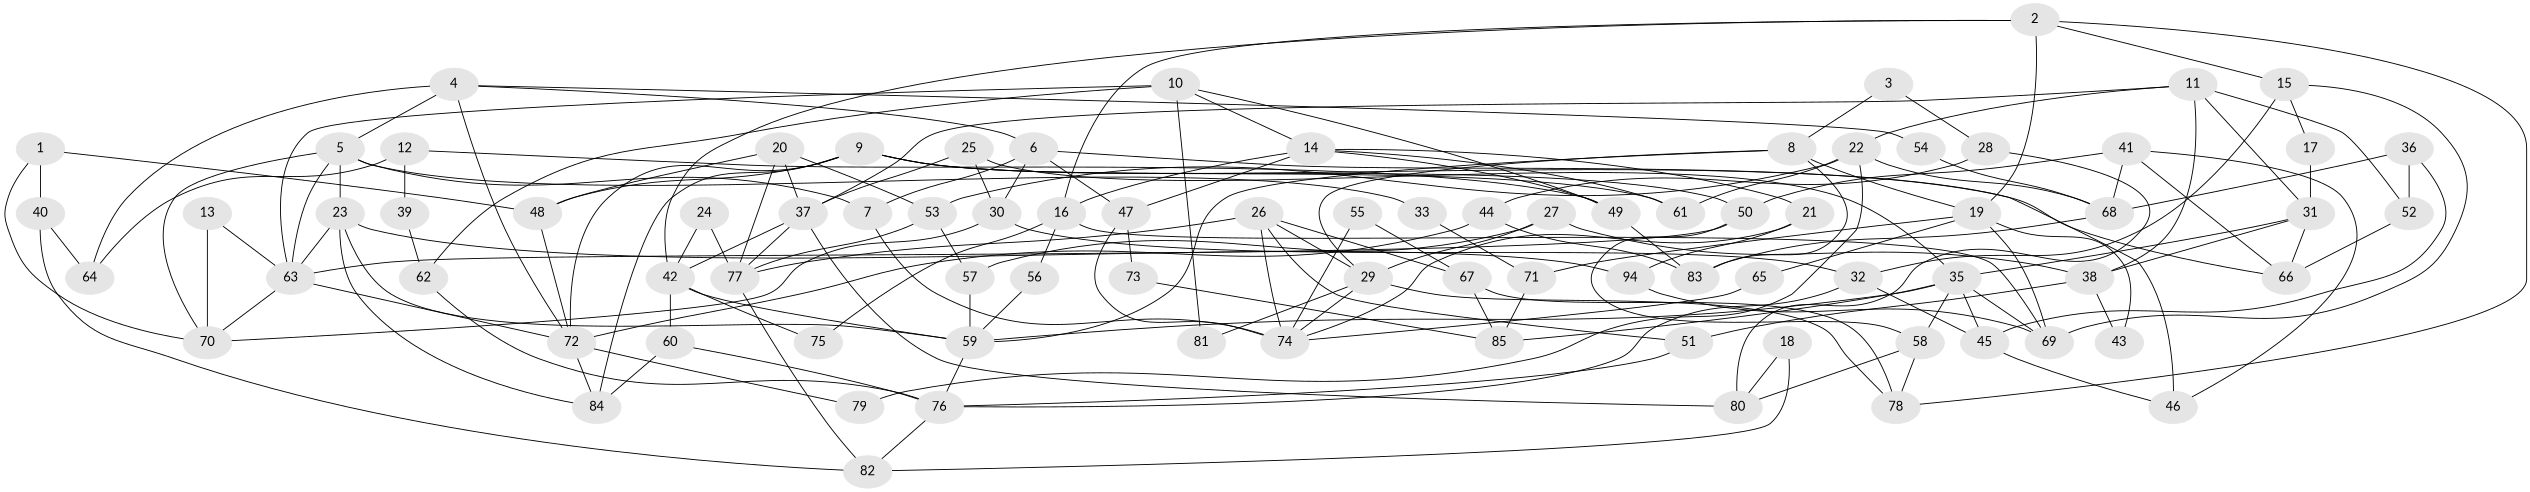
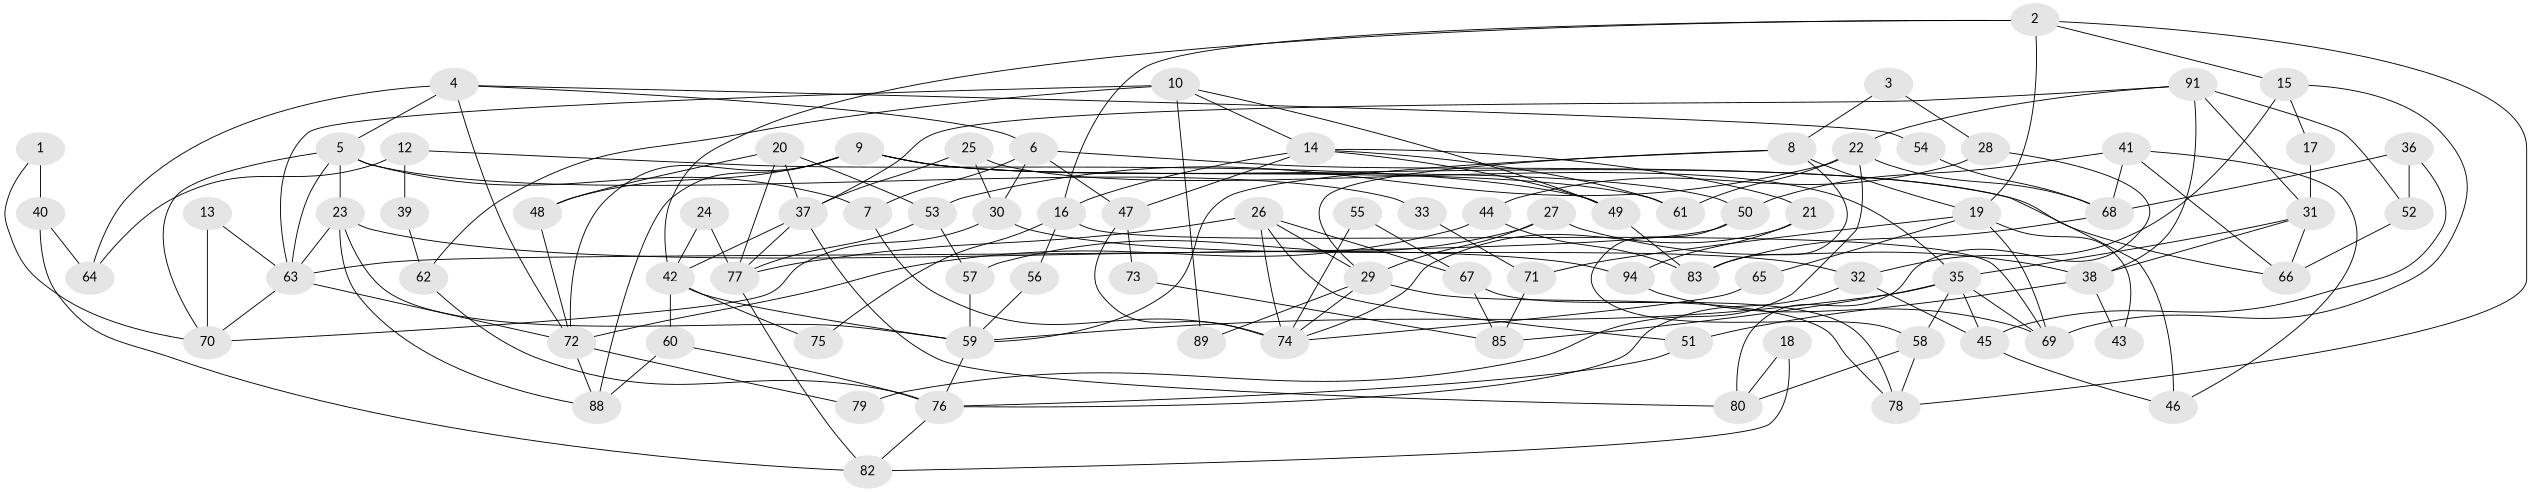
node "11": label "11" -> "91"
edge "1" -- "48": removed
node "81": label "81" -> "89"
node "84": label "84" -> "88"
